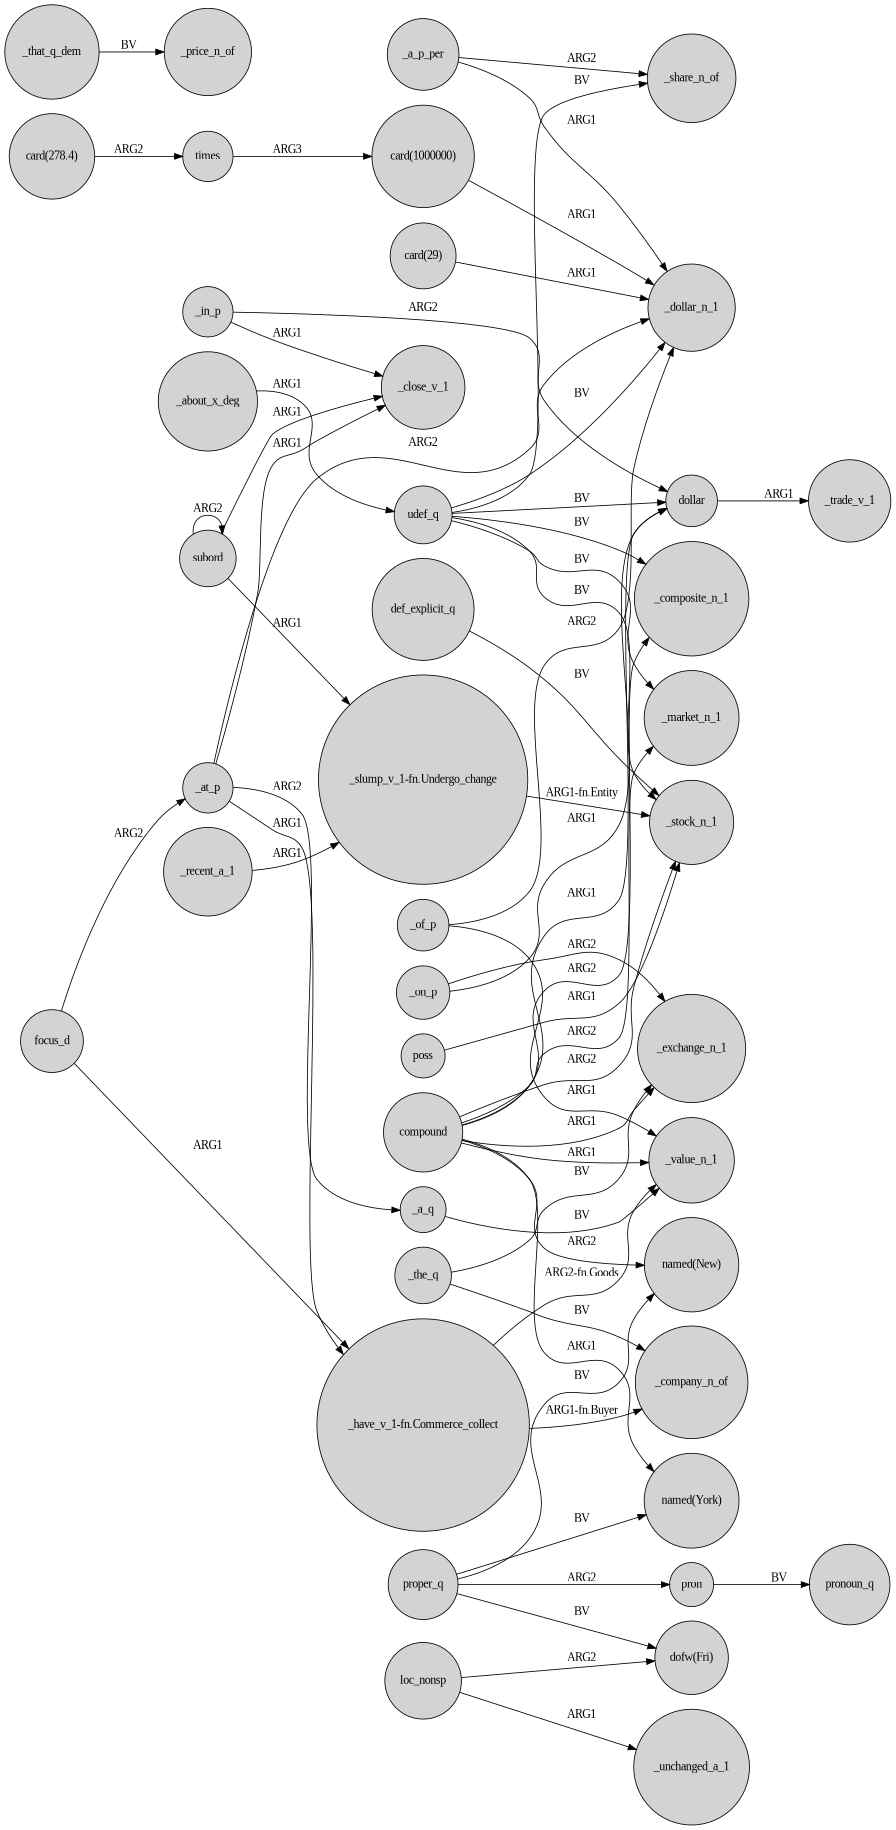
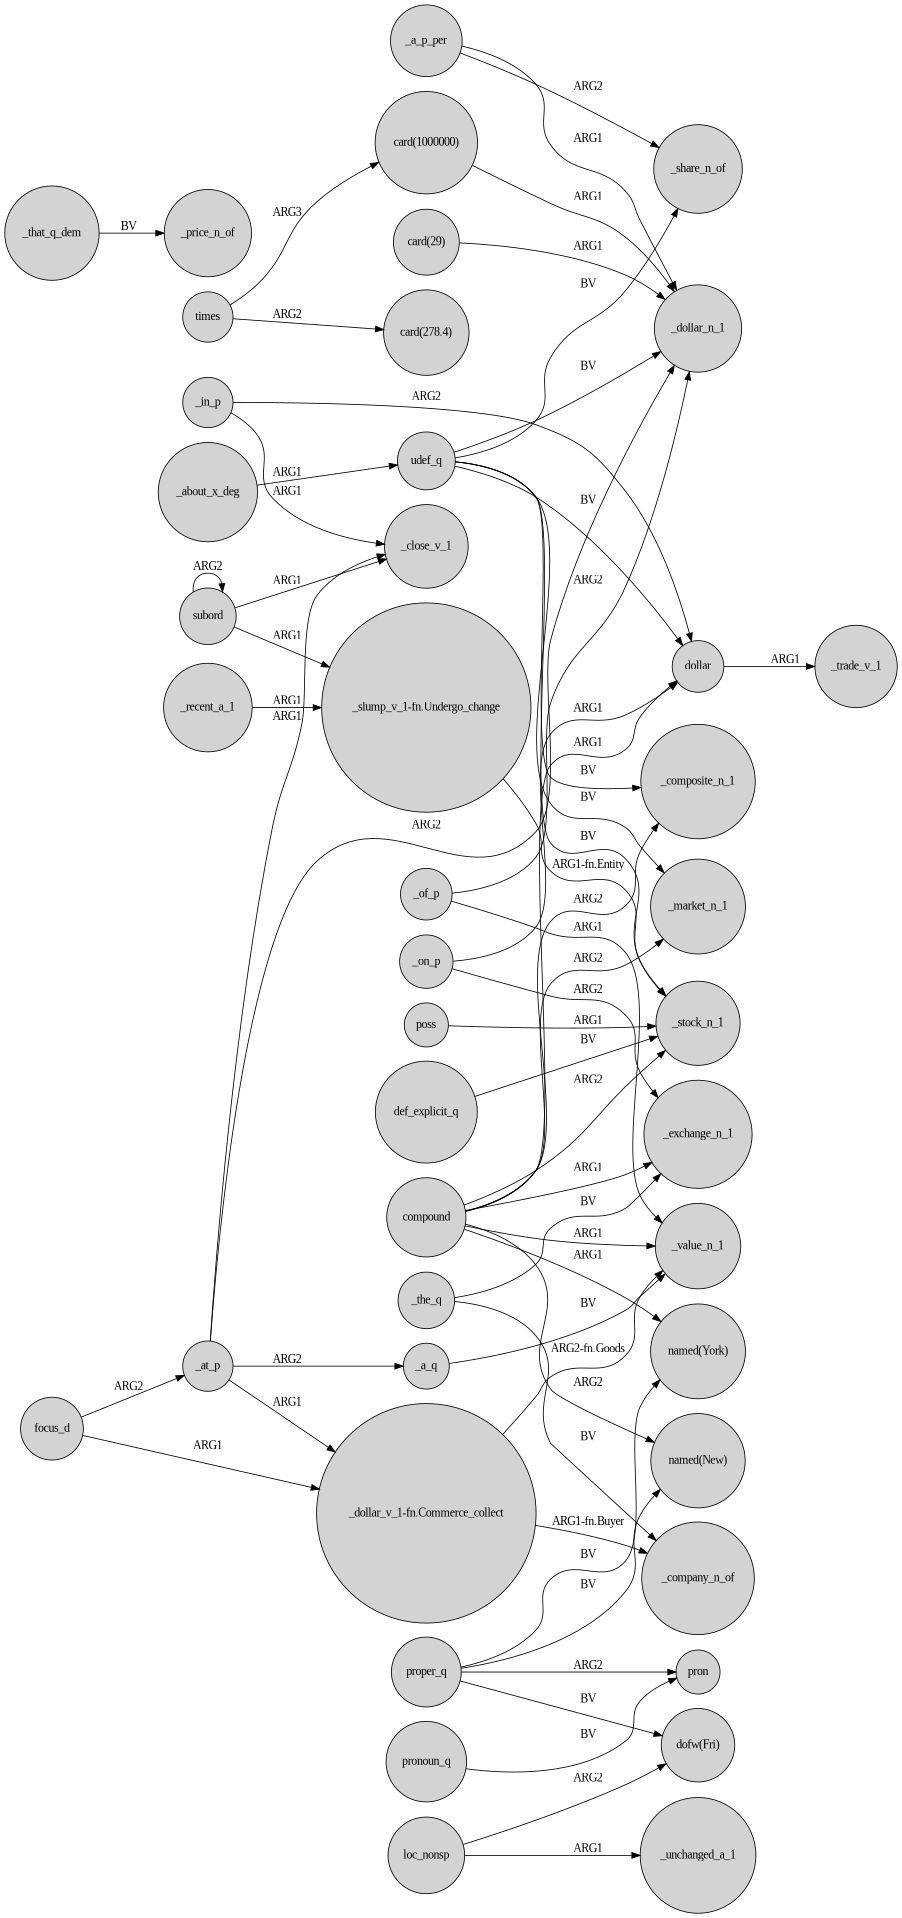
edge "card(278.4)" -> "times": reversed
node "_have_v_1-fn.Commerce_collect": label "_have_v_1-fn.Commerce_collect" -> "_dollar_v_1-fn.Commerce_collect"
edge "pron" -> "pronoun_q": reversed
